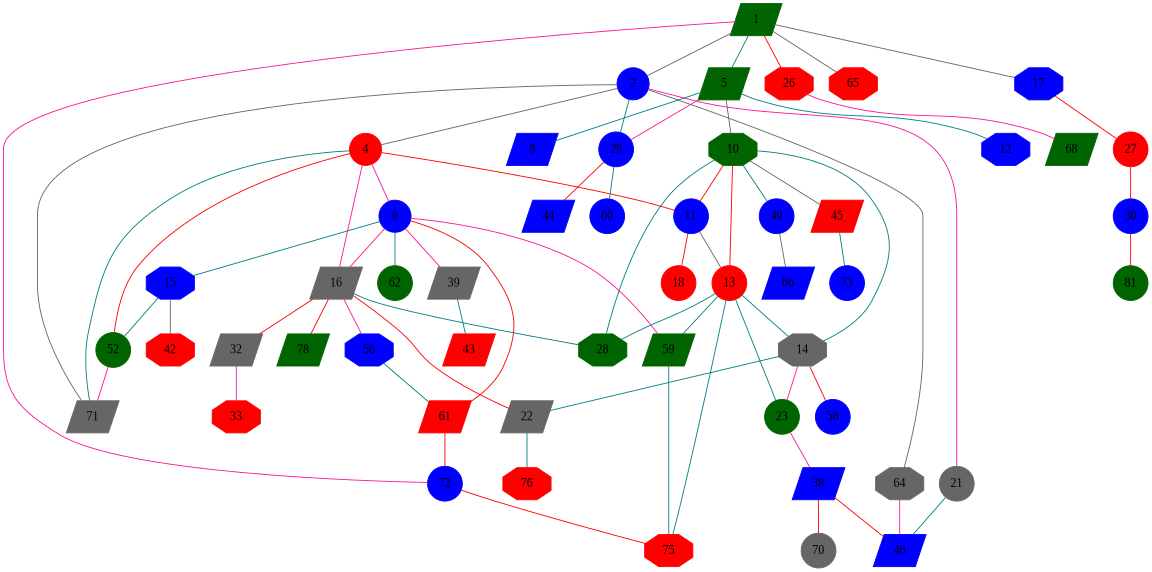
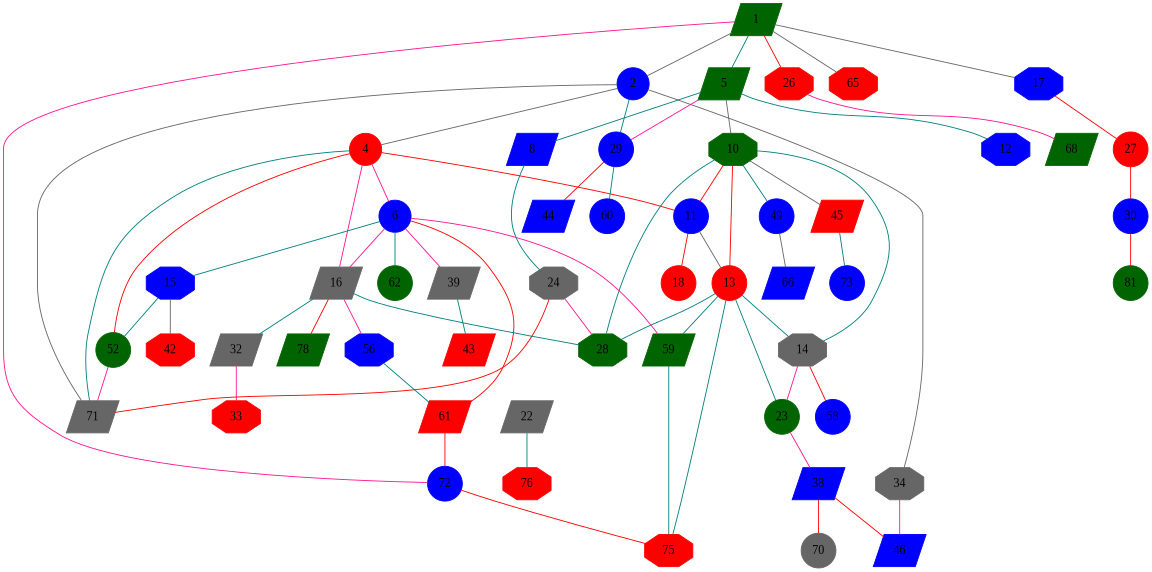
node "24": added
edge "16" -- "32": color red -> teal
edge "16" -- "22": removed
edge "14" -- "22": removed
node "64": label "64" -> "34"
node "21": removed
